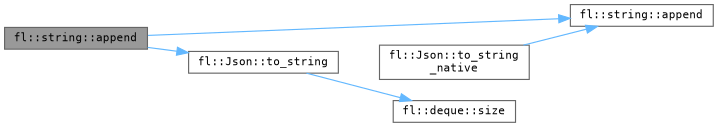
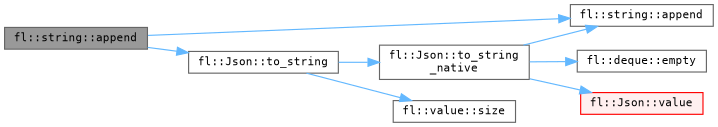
node "fl::deque::empty": added
edge "fl::Json::to_string" -> "fl::Json::to_string _native": added
node "fl::Json::value": added
node "fl::deque::size": label "fl::deque::size" -> "fl::value::size"
